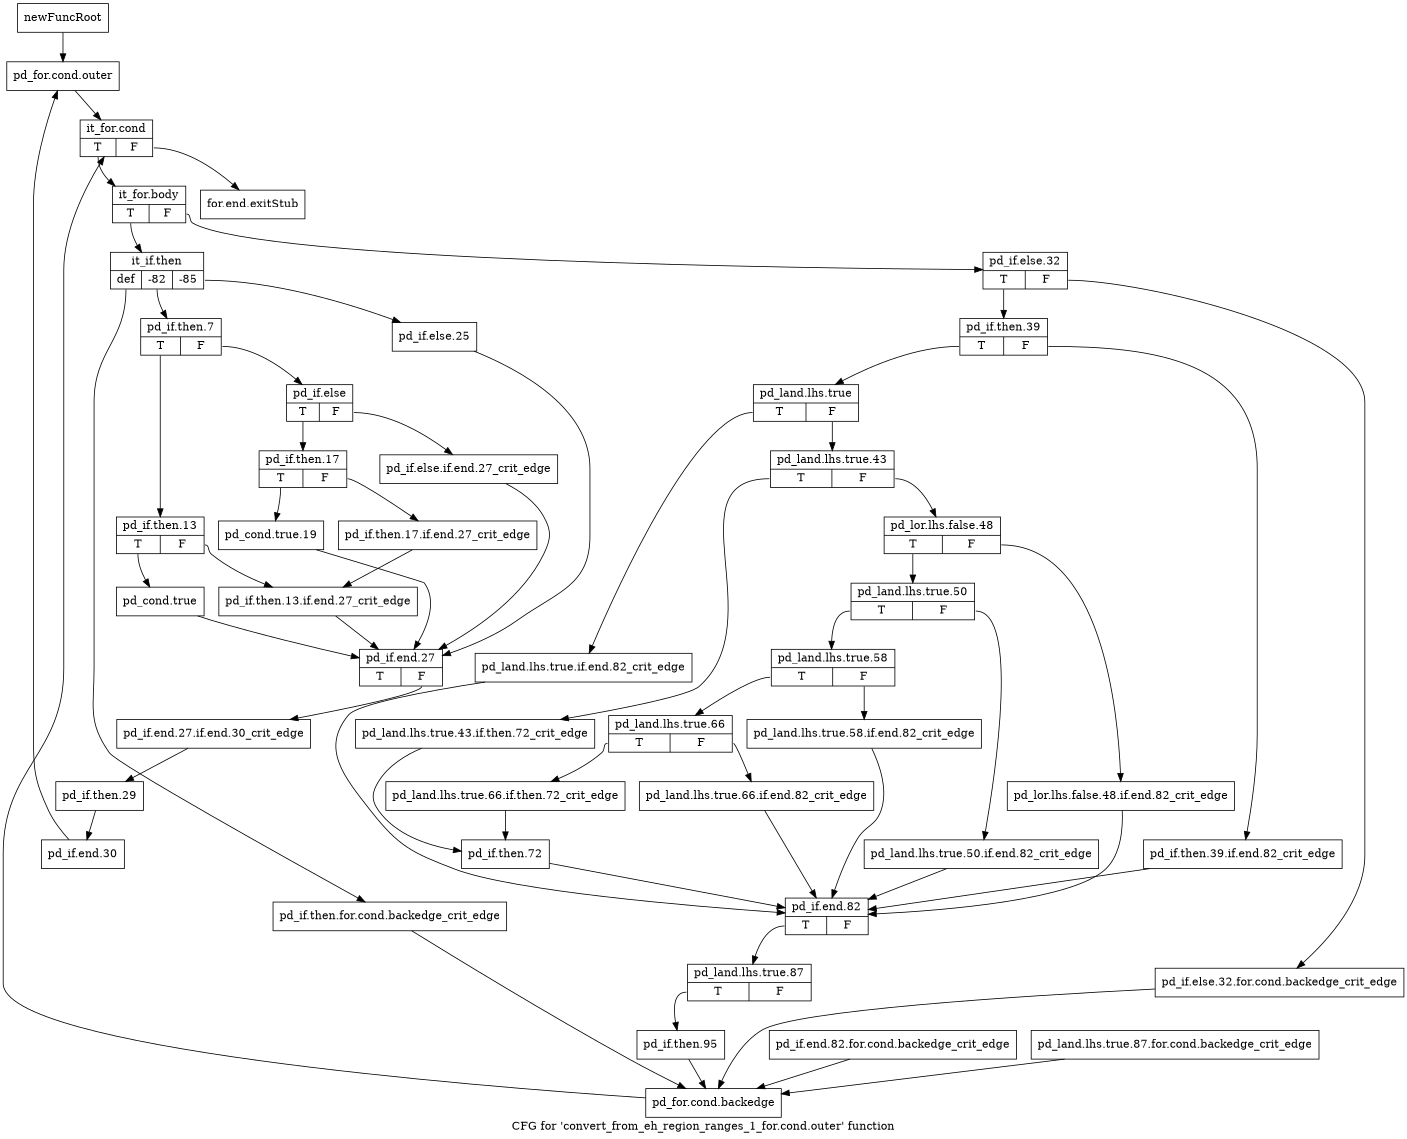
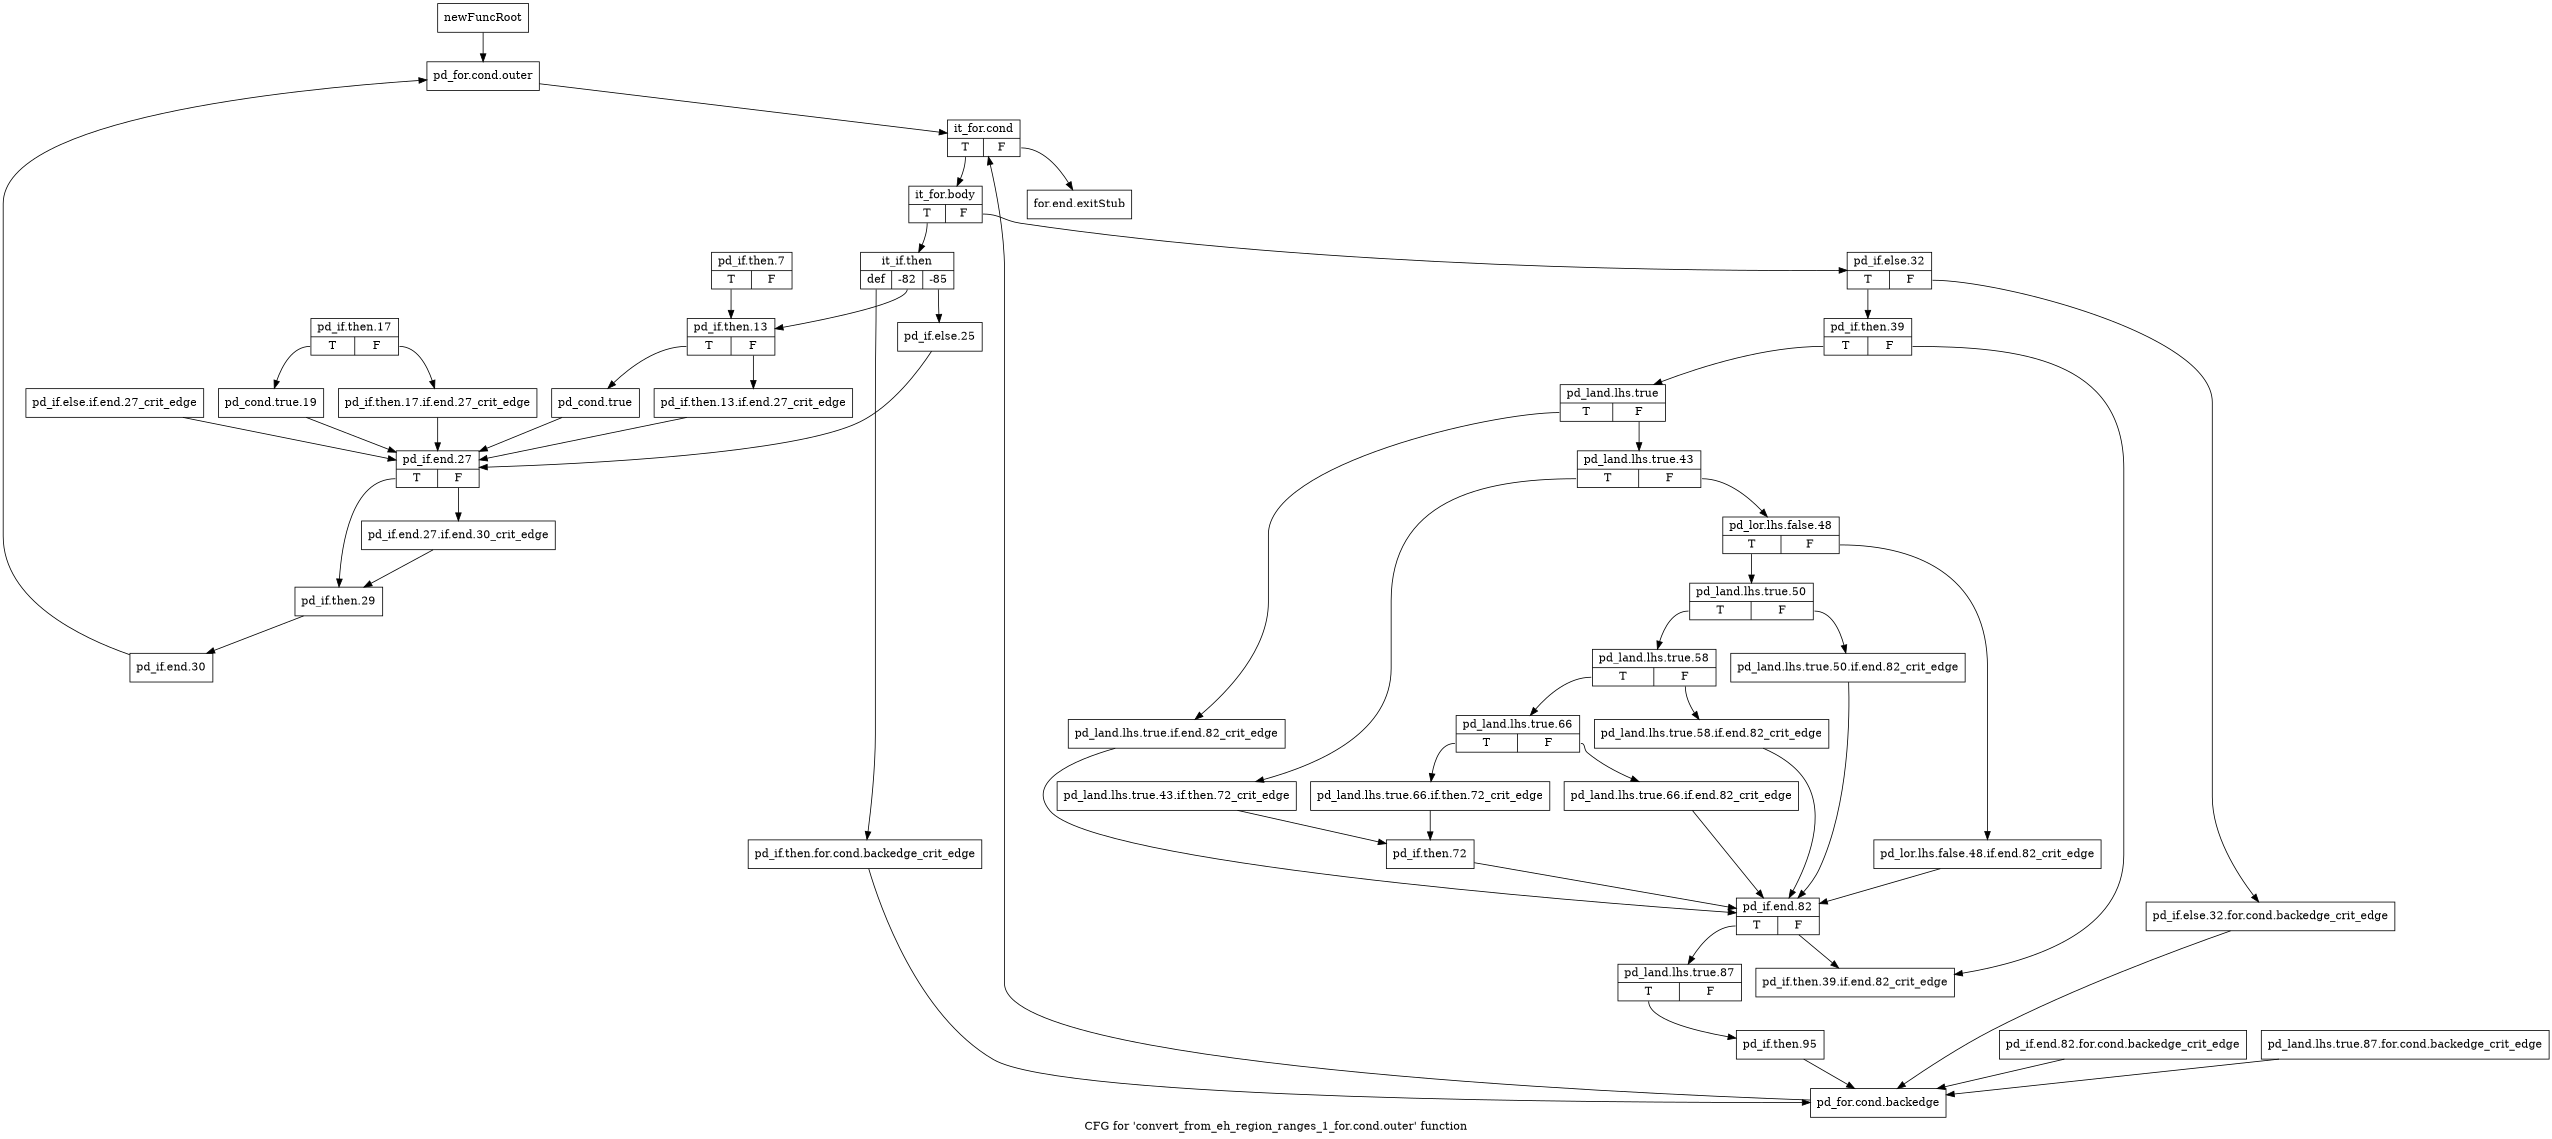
edge "it_if.then" -> "pd_if.then.7": now "it_if.then" -> "pd_if.then.13"
node "pd_if.else": removed
edge "pd_if.end.27" -> "pd_if.then.29": added
edge "pd_if.then.17.if.end.27_crit_edge" -> "pd_if.then.13.if.end.27_crit_edge": now "pd_if.then.17.if.end.27_crit_edge" -> "pd_if.end.27"
edge "pd_if.then.39.if.end.82_crit_edge" -> "pd_if.end.82": reversed
